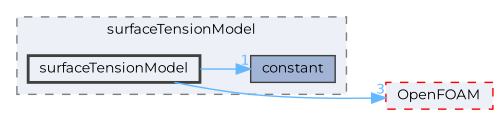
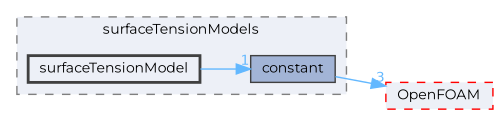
cluster "surfaceTensionModel": label "surfaceTensionModel" -> "surfaceTensionModels"
edge "surfaceTensionModel" -> "OpenFOAM": now "constant" -> "OpenFOAM"
